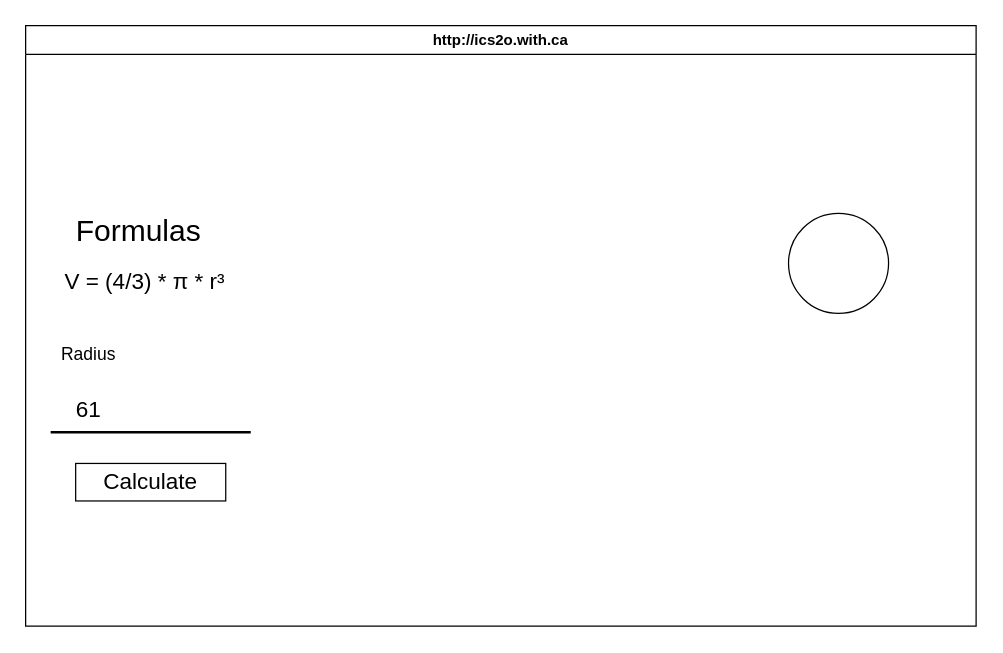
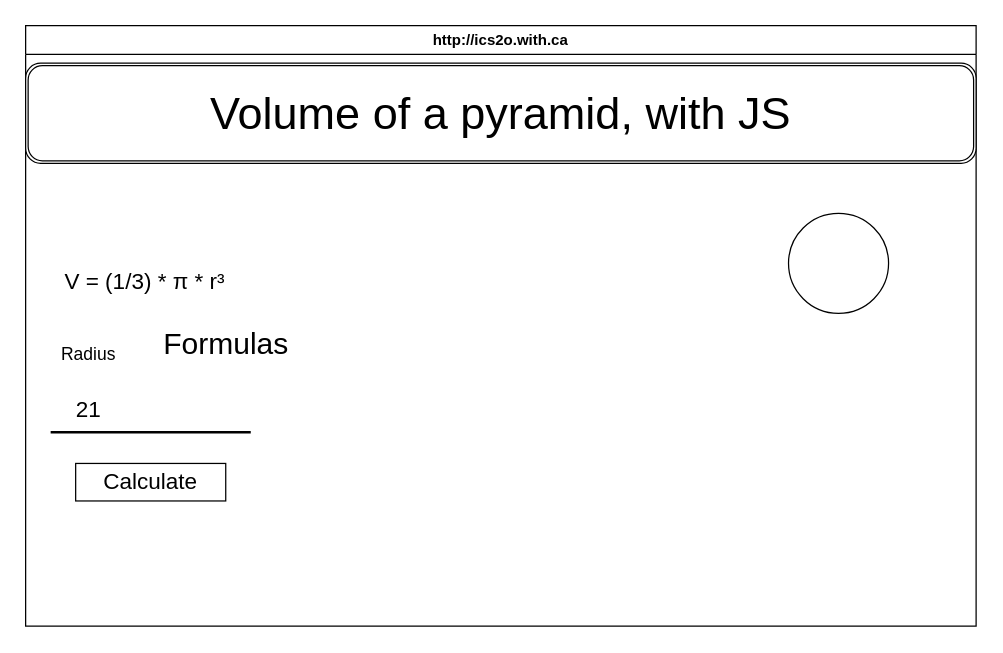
node "Volume of a pyramid, with JS": added
node "Formulas": moved (138, 232) -> (226, 344)
node "V = (4/3) * π * r³": label "V = (4/3) * π * r³" -> "V = (1/3) * π * r³"
node "61": label "61" -> "21"
